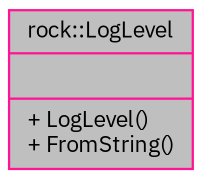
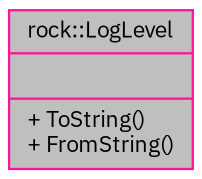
node "rock::LogLevel": text "+ LogLevel()" -> "+ ToString()"
